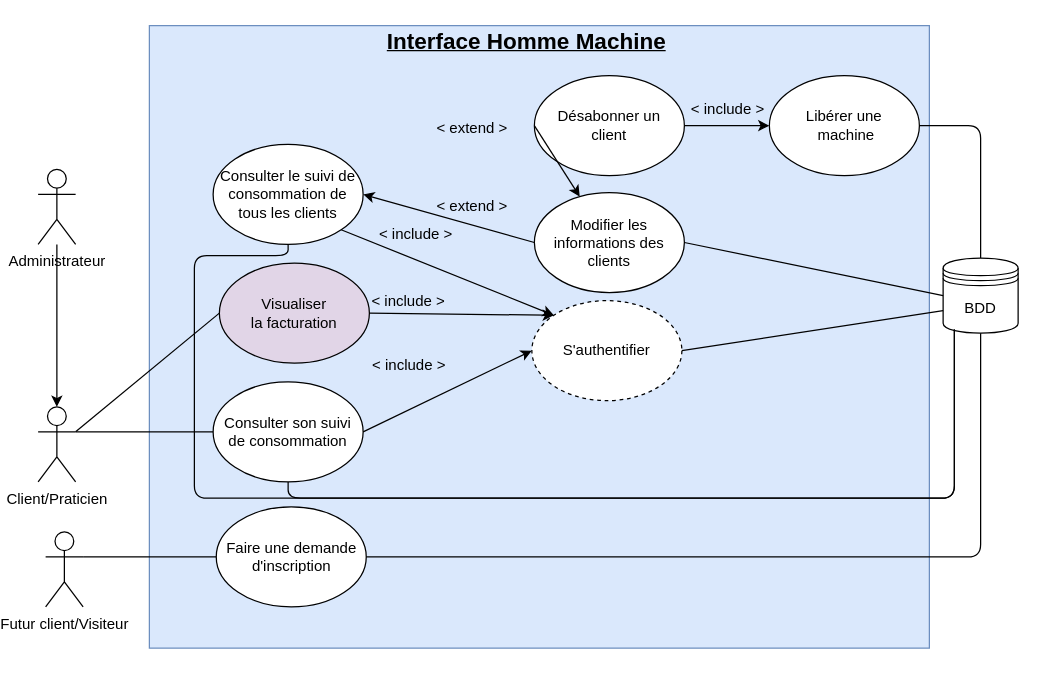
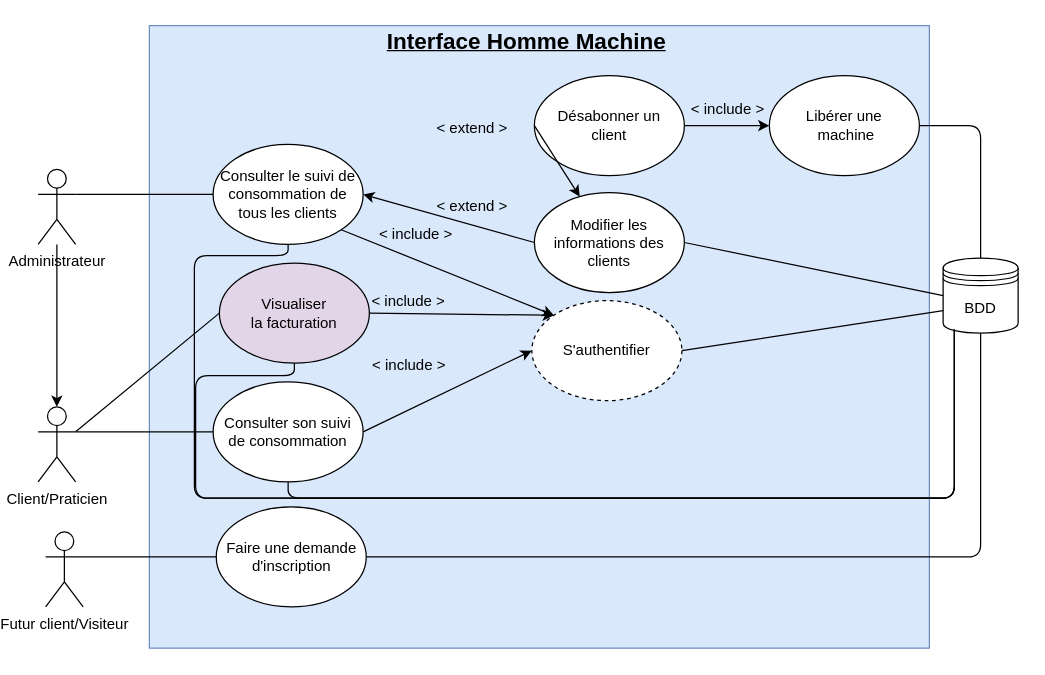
edge "Consulter le suivi de consommation de tous les clients" -- "Administrateur": added
edge "BDD" -- "Visualiser la facturation": added
